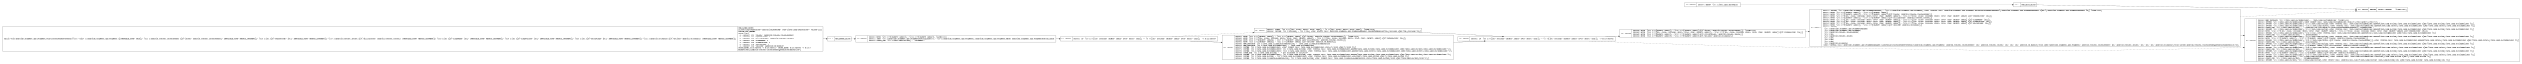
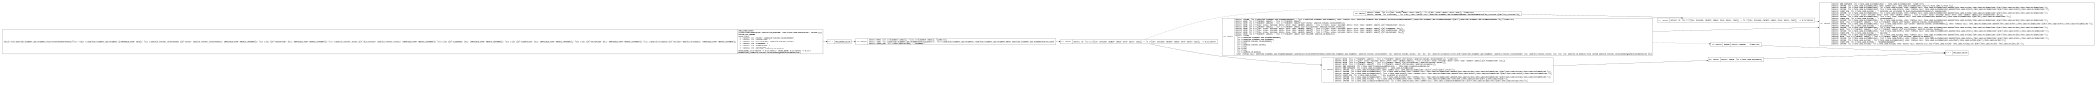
edge "13: ?" -> "21: 0x0066": reversed
node "19: 0x004a": removed
edge "22: 0x0067" -> "17: 0x000c": now "22: 0x0067" -> "23: 0x0087"
